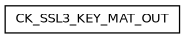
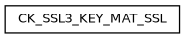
node "CK_SSL3_KEY_MAT_OUT": label "CK_SSL3_KEY_MAT_OUT" -> "CK_SSL3_KEY_MAT_SSL"
